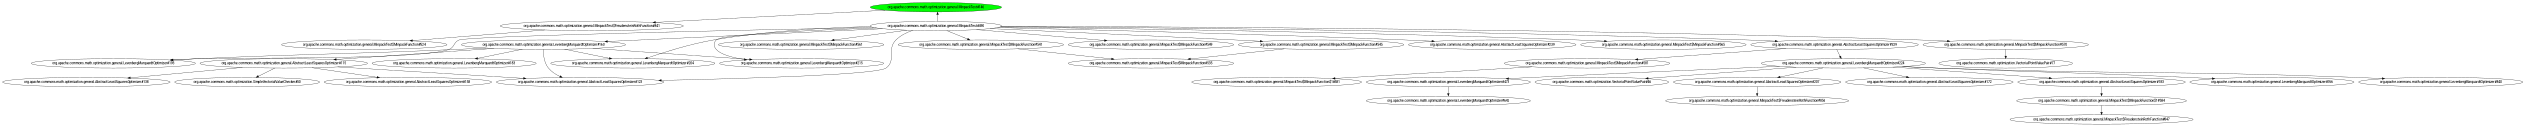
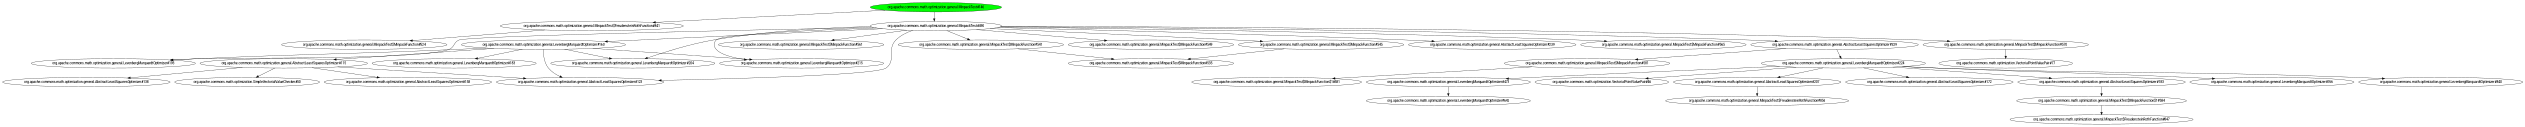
edge "org.apache.commons.math.optimization.general.MinpackTest#490" -> "org.apache.commons.math.optimization.general.MinpackTest#146": reversed
